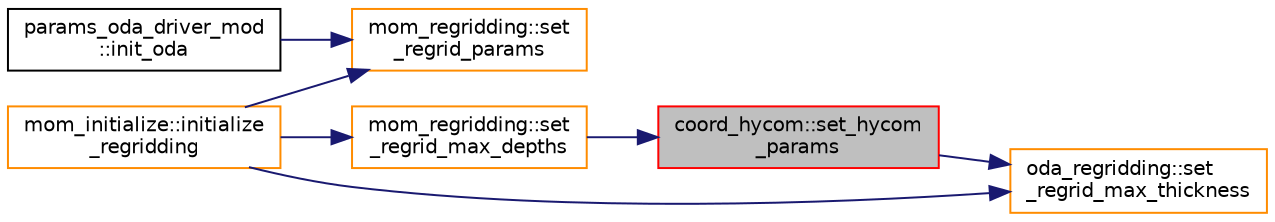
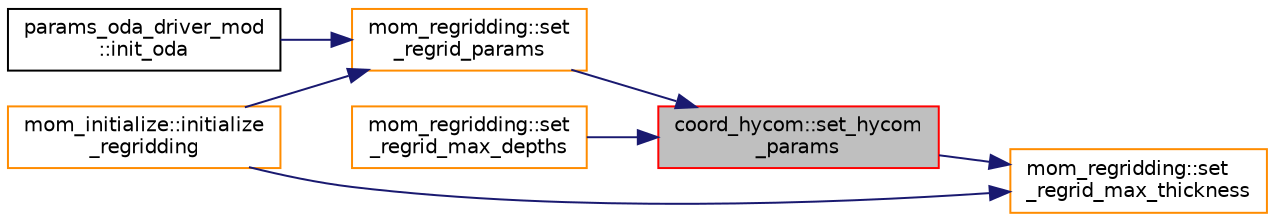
edge "mom_regridding::set _regrid_params" -> "coord_hycom::set_hycom _params": added
edge "mom_initialize::initialize _regridding" -> "mom_regridding::set _regrid_max_depths": removed
node "oda_regridding::set _regrid_max_thickness": label "oda_regridding::set _regrid_max_thickness" -> "mom_regridding::set _regrid_max_thickness"
